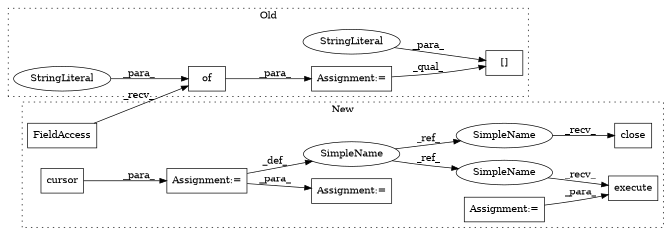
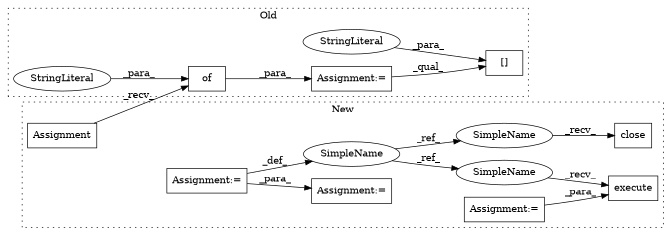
node "FieldAccess": label "FieldAccess" -> "Assignment"
node "cursor": removed
